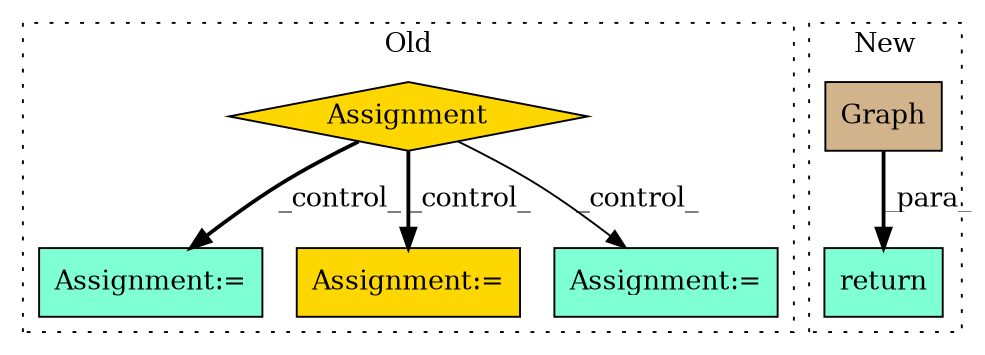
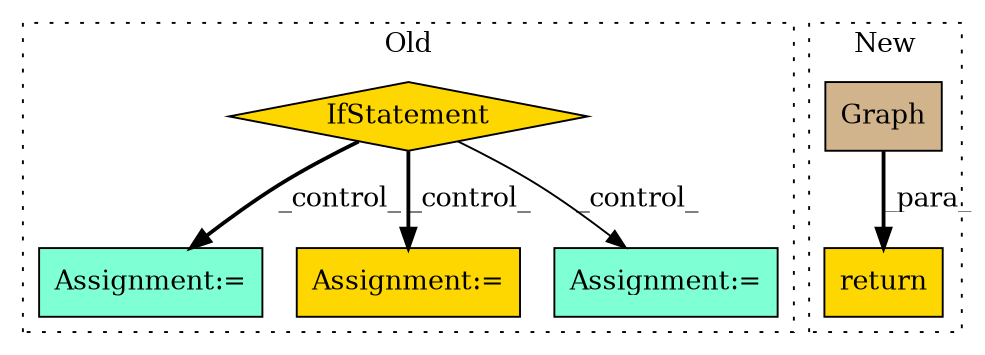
node "Assignment": label "Assignment" -> "IfStatement"
node "return": fillcolor aquamarine -> gold
